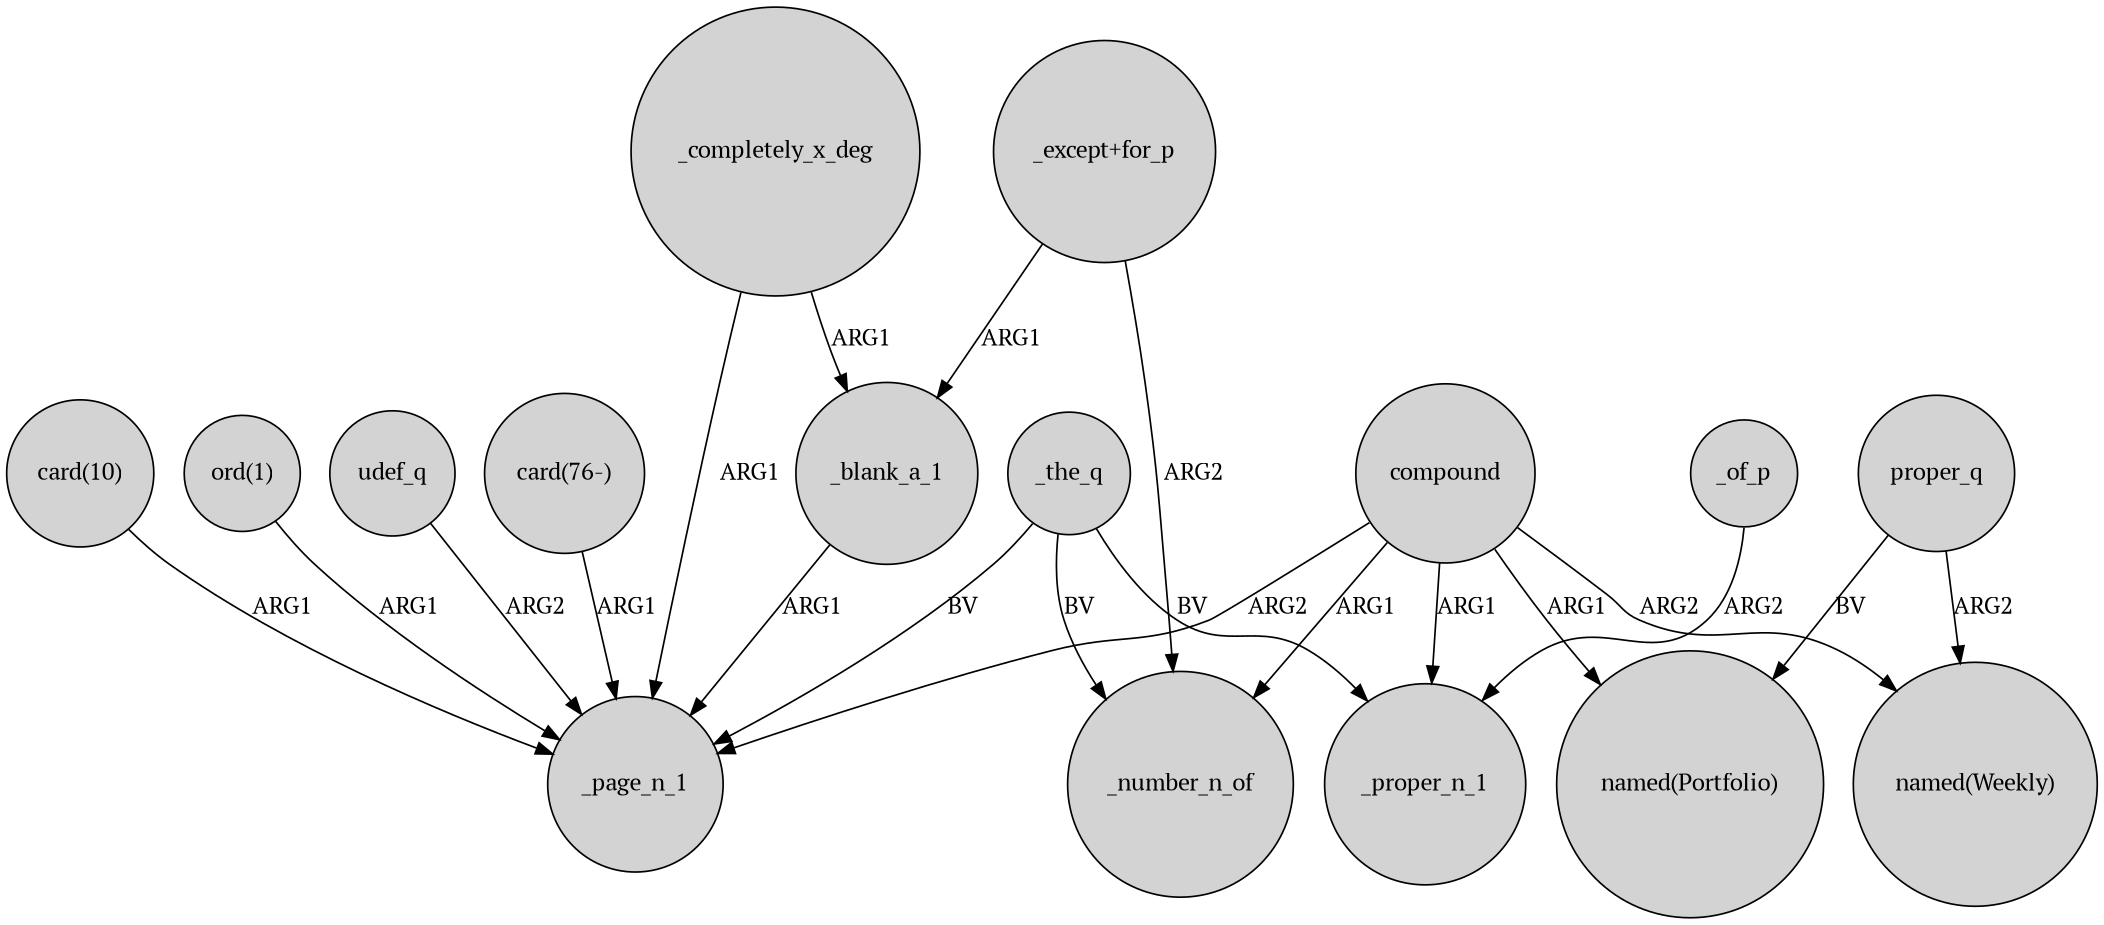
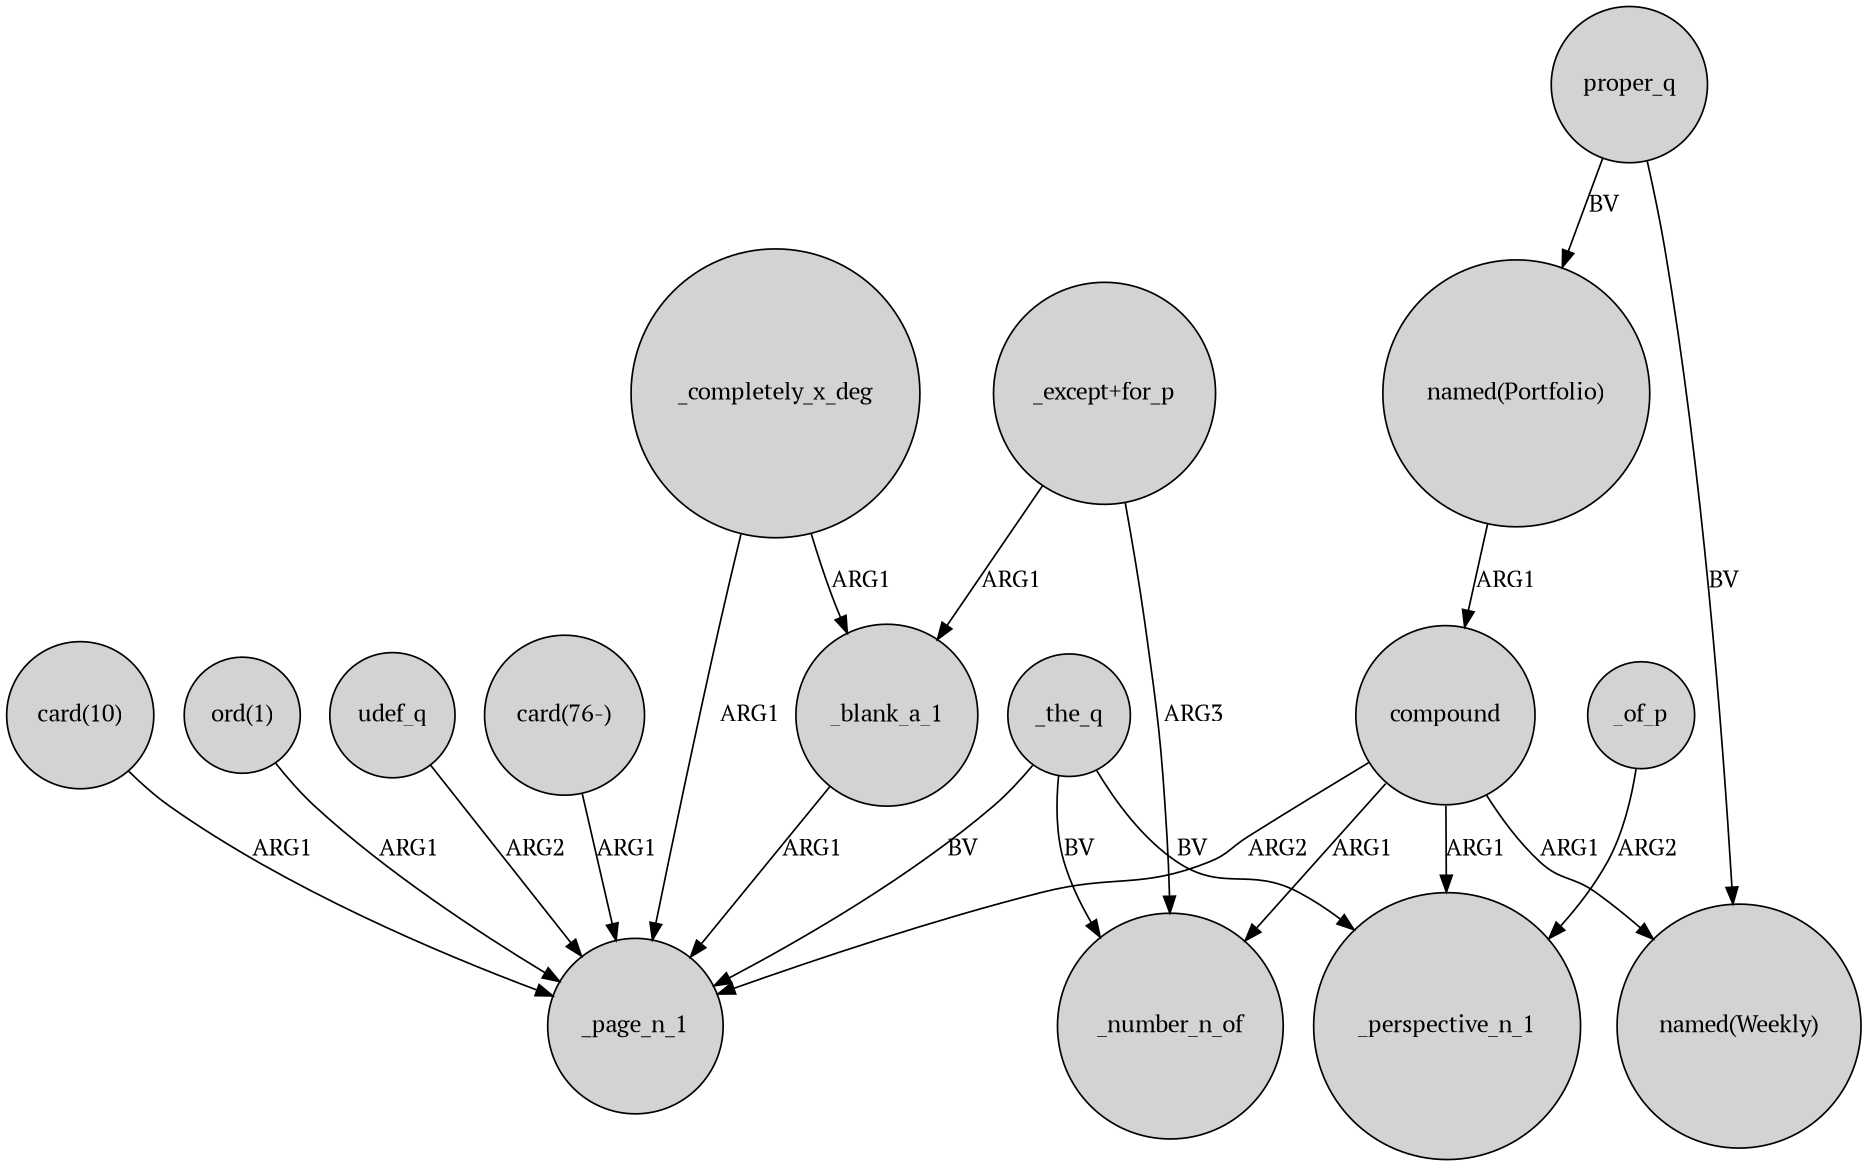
edge "_except+for_p" -> "_number_n_of": label "ARG2" -> "ARG3"
edge "compound" -> "named(Weekly)": label "ARG2" -> "ARG1"
edge "proper_q" -> "named(Weekly)": label "ARG2" -> "BV"
edge "compound" -> "named(Portfolio)": reversed
node "_proper_n_1": label "_proper_n_1" -> "_perspective_n_1"
